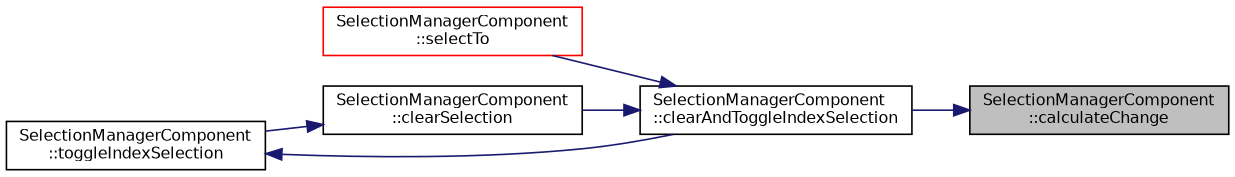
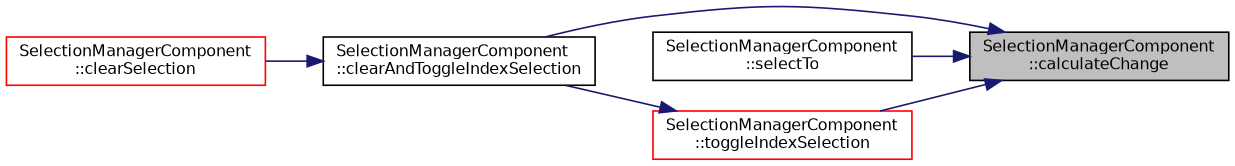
node "SelectionManagerComponent ::selectTo": color red -> black
edge "SelectionManagerComponent ::selectTo" -> "SelectionManagerComponent ::clearAndToggleIndexSelection": now "SelectionManagerComponent ::selectTo" -> "SelectionManagerComponent ::calculateChange"
node "SelectionManagerComponent ::clearSelection": color black -> red
edge "SelectionManagerComponent ::toggleIndexSelection" -> "SelectionManagerComponent ::clearSelection": now "SelectionManagerComponent ::toggleIndexSelection" -> "SelectionManagerComponent ::calculateChange"
node "SelectionManagerComponent ::toggleIndexSelection": color black -> red
